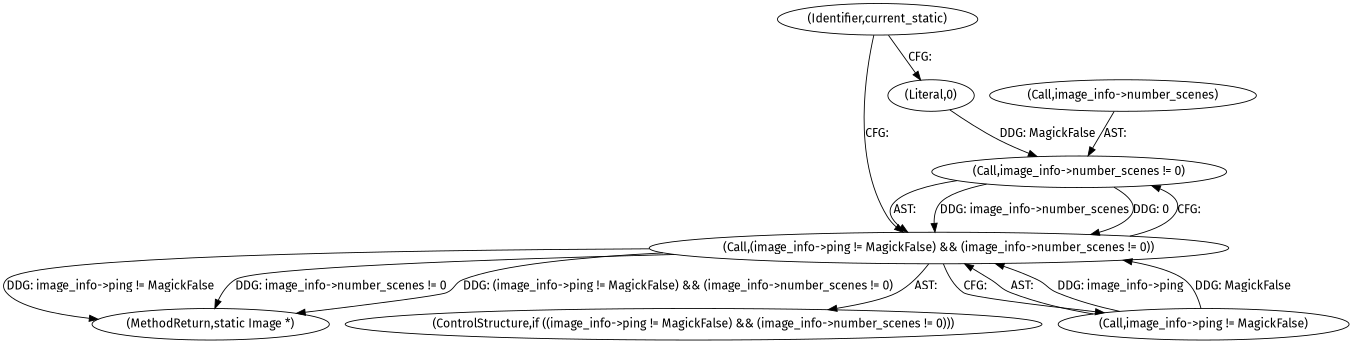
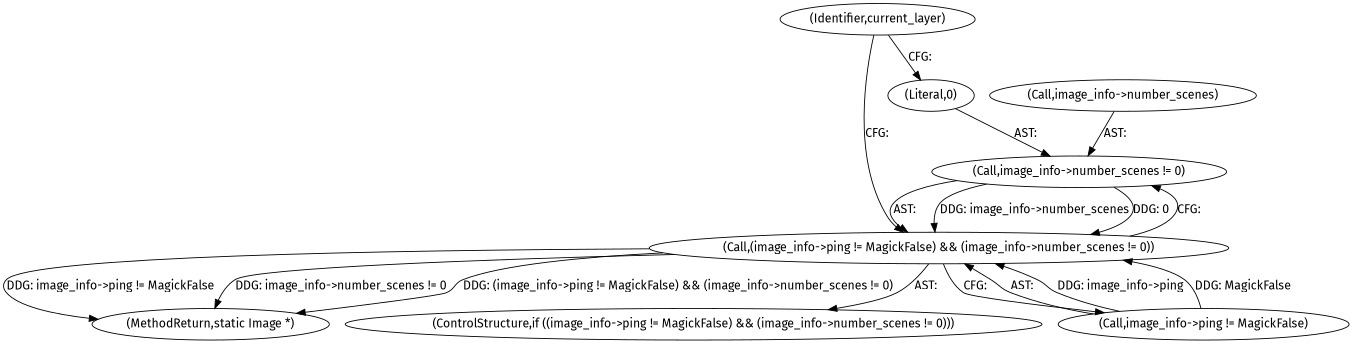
node "(Identifier,current_static)": label "(Identifier,current_static)" -> "(Identifier,current_layer)"
edge "(Literal,0)" -> "(Call,image_info->number_scenes != 0)": label "DDG: MagickFalse" -> "AST: "
